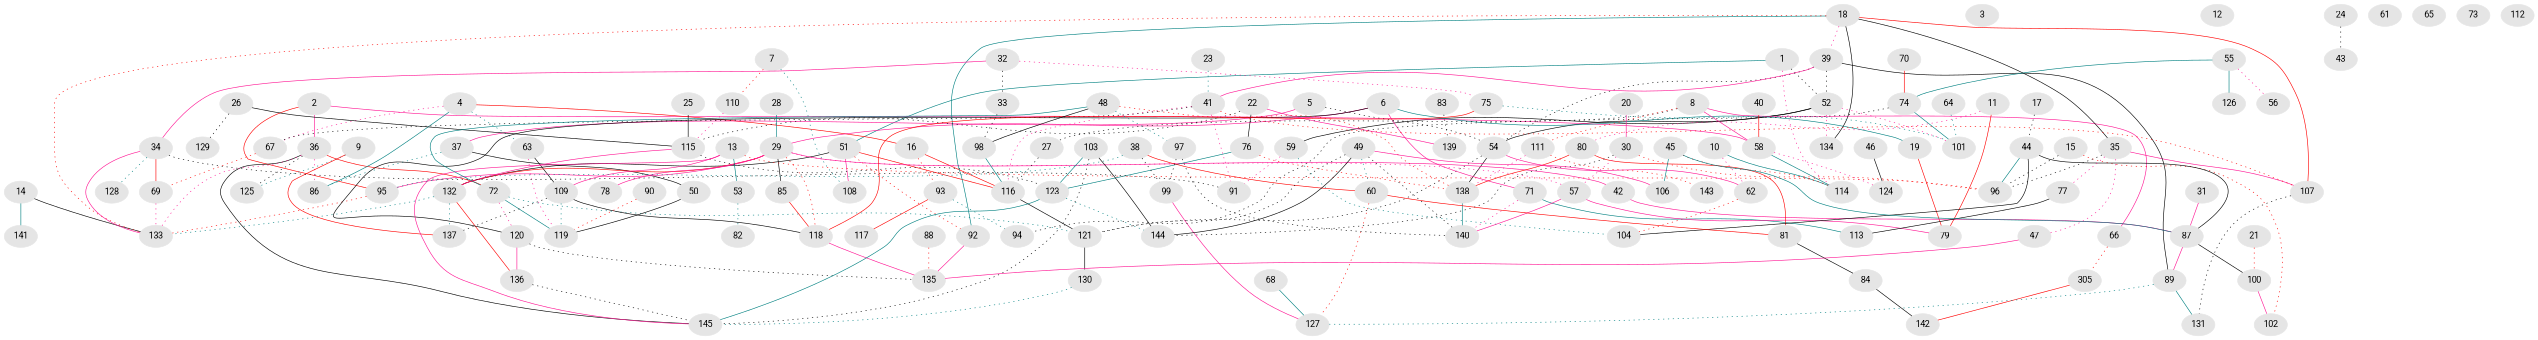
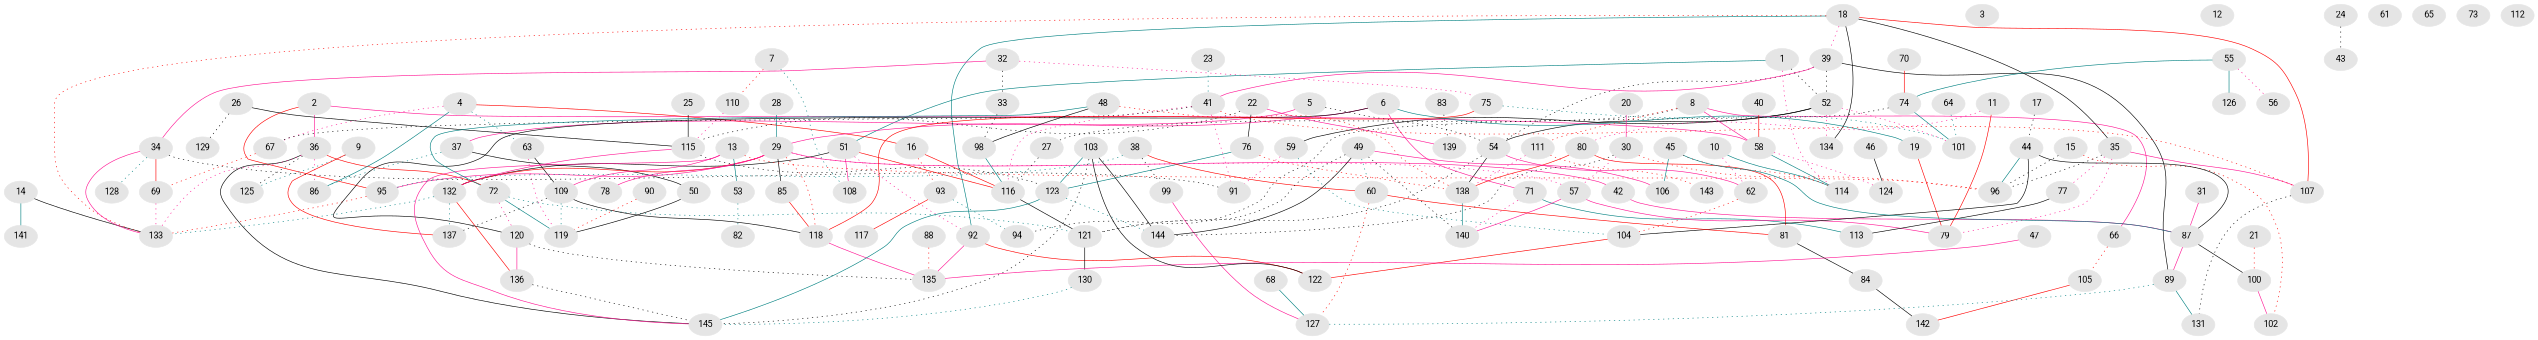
node "97": removed
edge "51" -- "92": color red -> deeppink
edge "35" -- "47": now "35" -- "79"
node "122": added
node "305": label "305" -> "105"
